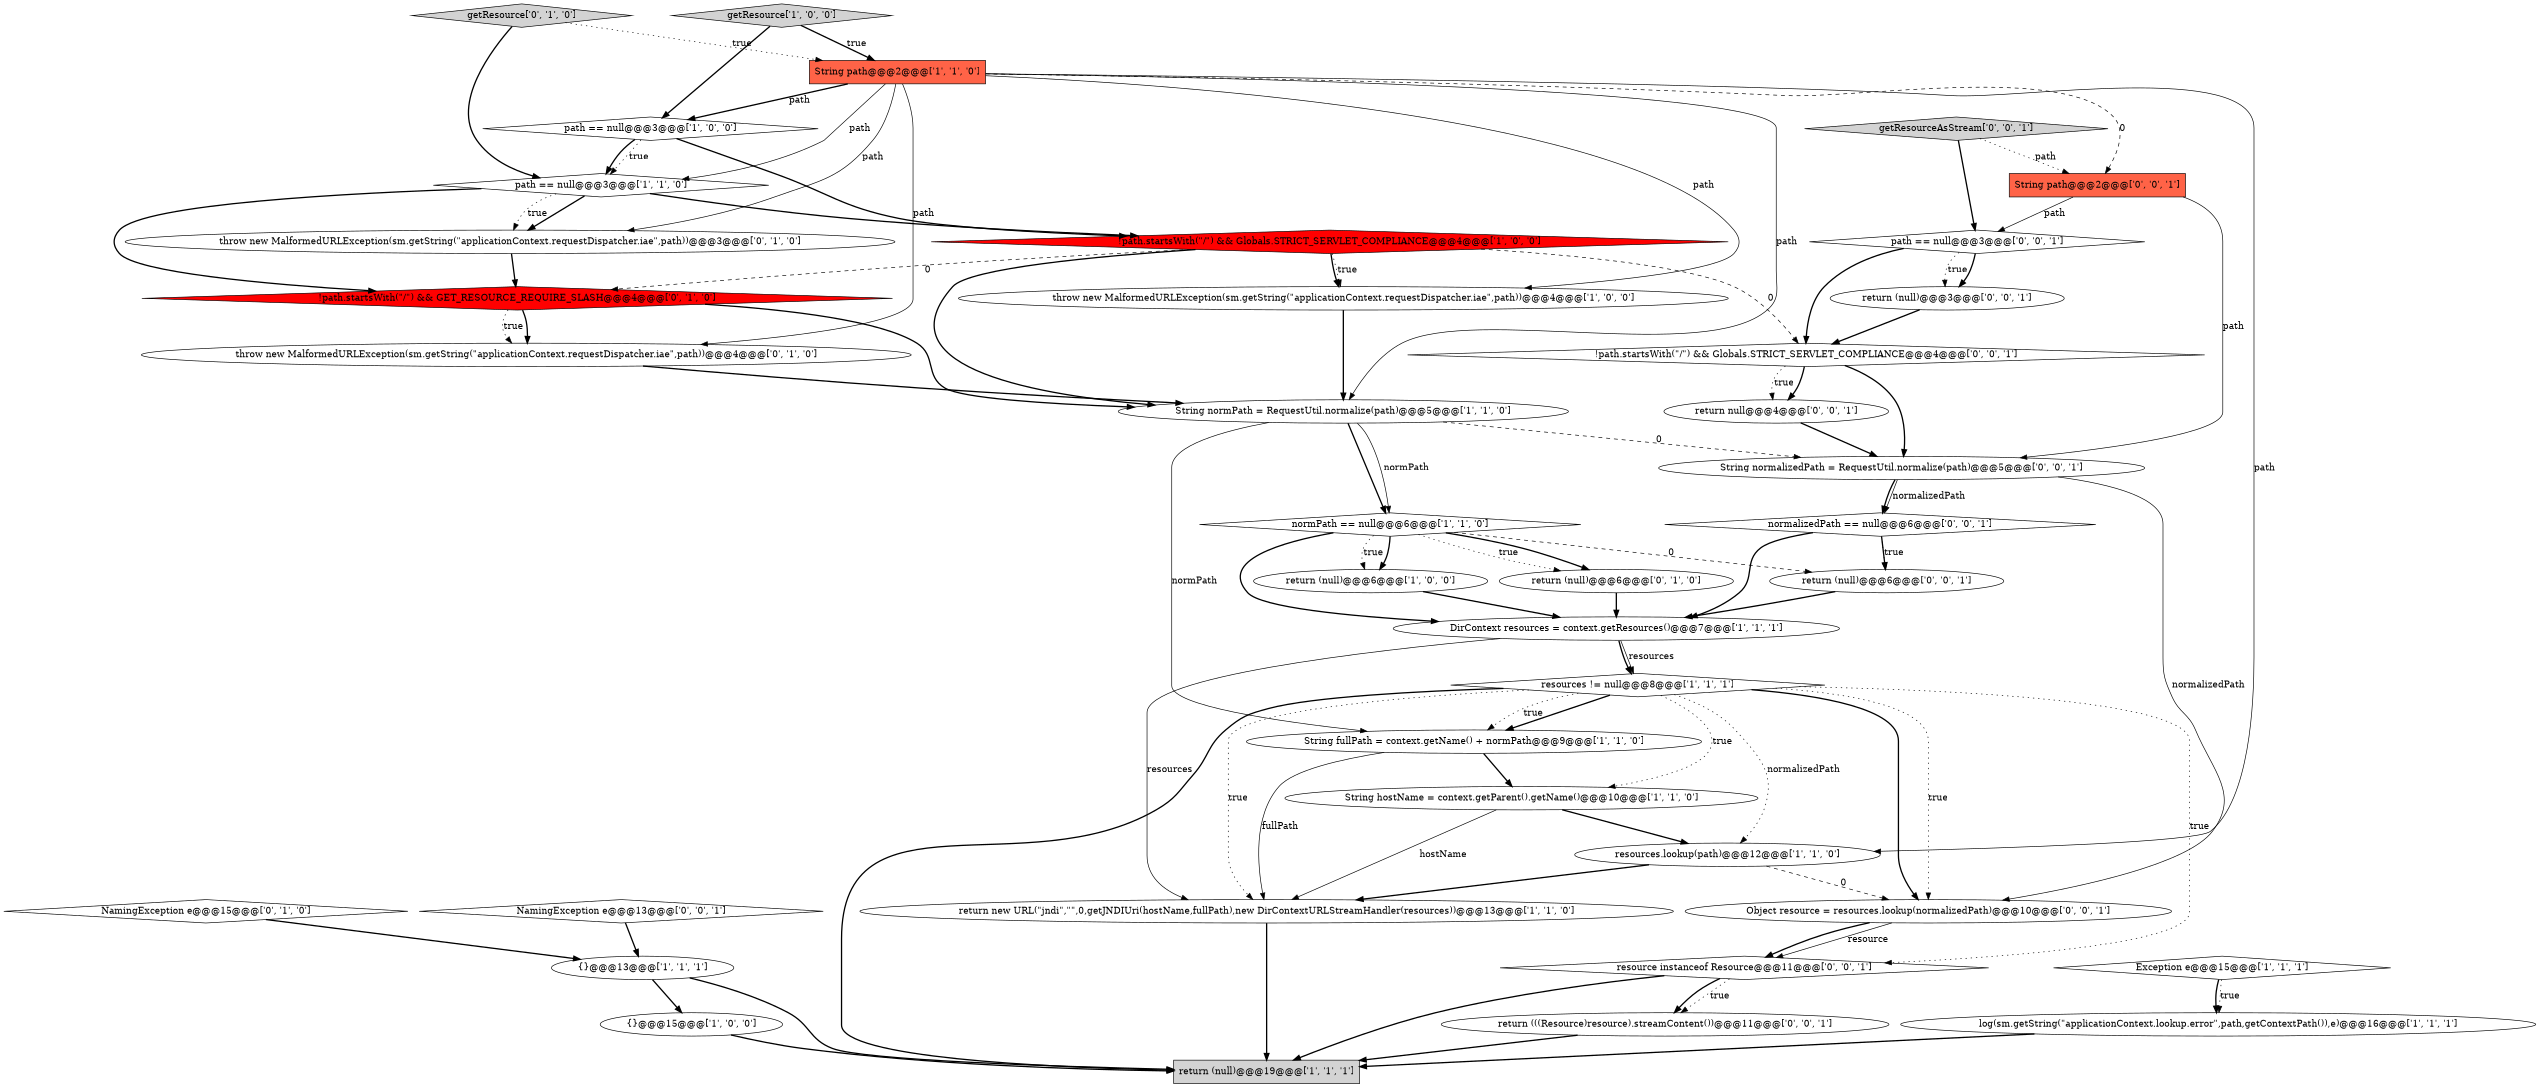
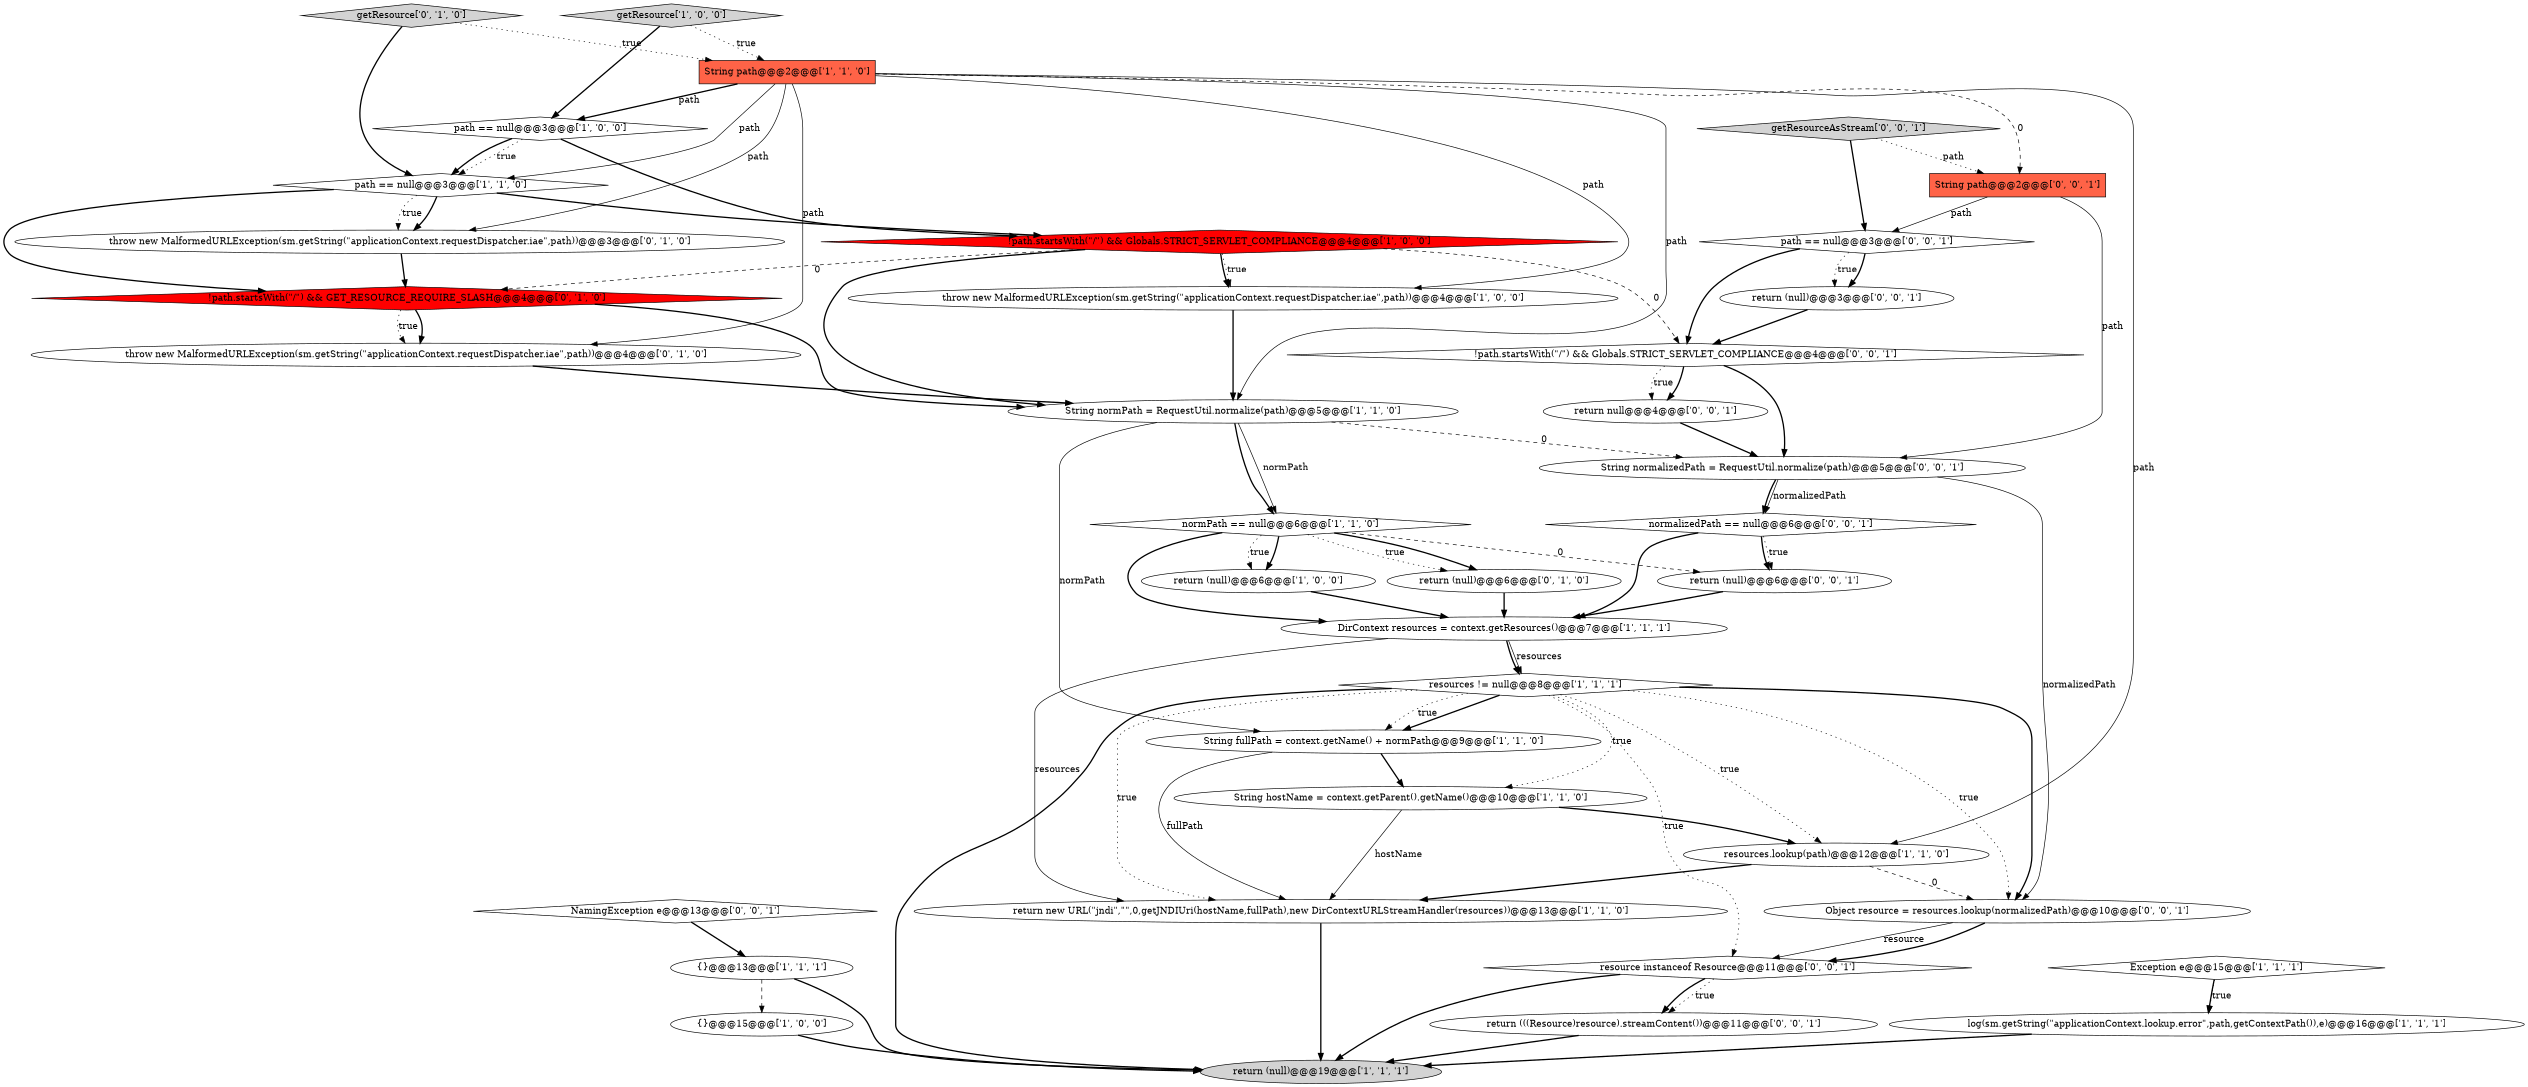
edge "getResource['1', '0', '0']" -> "String path@@@2@@@['1', '1', '0']": style bold -> dotted
edge "resources != null@@@8@@@['1', '1', '1']" -> "resources.lookup(path)@@@12@@@['1', '1', '0']": label "normalizedPath" -> "true"
node "NamingException e@@@15@@@['0', '1', '0']": removed
edge "{}@@@13@@@['1', '1', '1']" -> "{}@@@15@@@['1', '0', '0']": style bold -> dashed
node "return (null)@@@19@@@['1', '1', '1']": shape box -> ellipse
